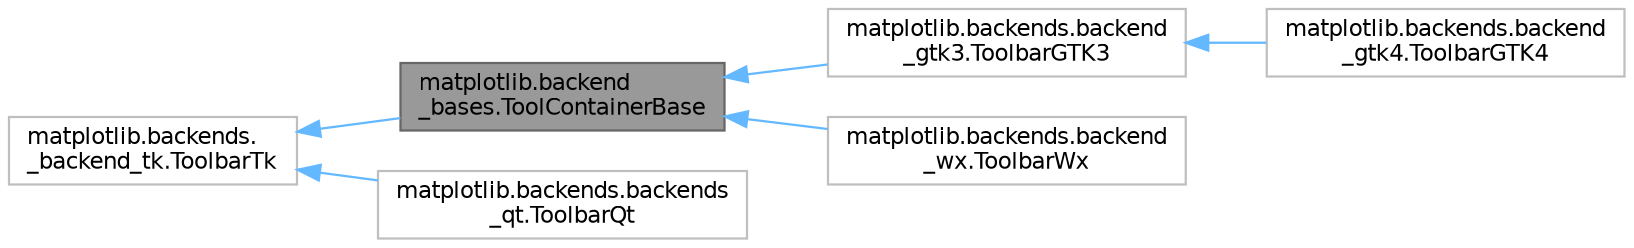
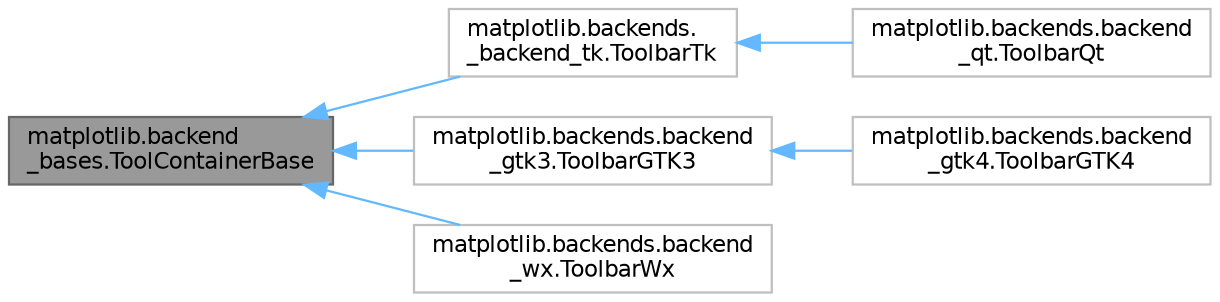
edge "matplotlib.backend _bases.ToolContainerBase" -> "matplotlib.backends. _backend_tk.ToolbarTk": reversed
node "matplotlib.backends.backends _qt.ToolbarQt": label "matplotlib.backends.backends _qt.ToolbarQt" -> "matplotlib.backends.backend _qt.ToolbarQt"
